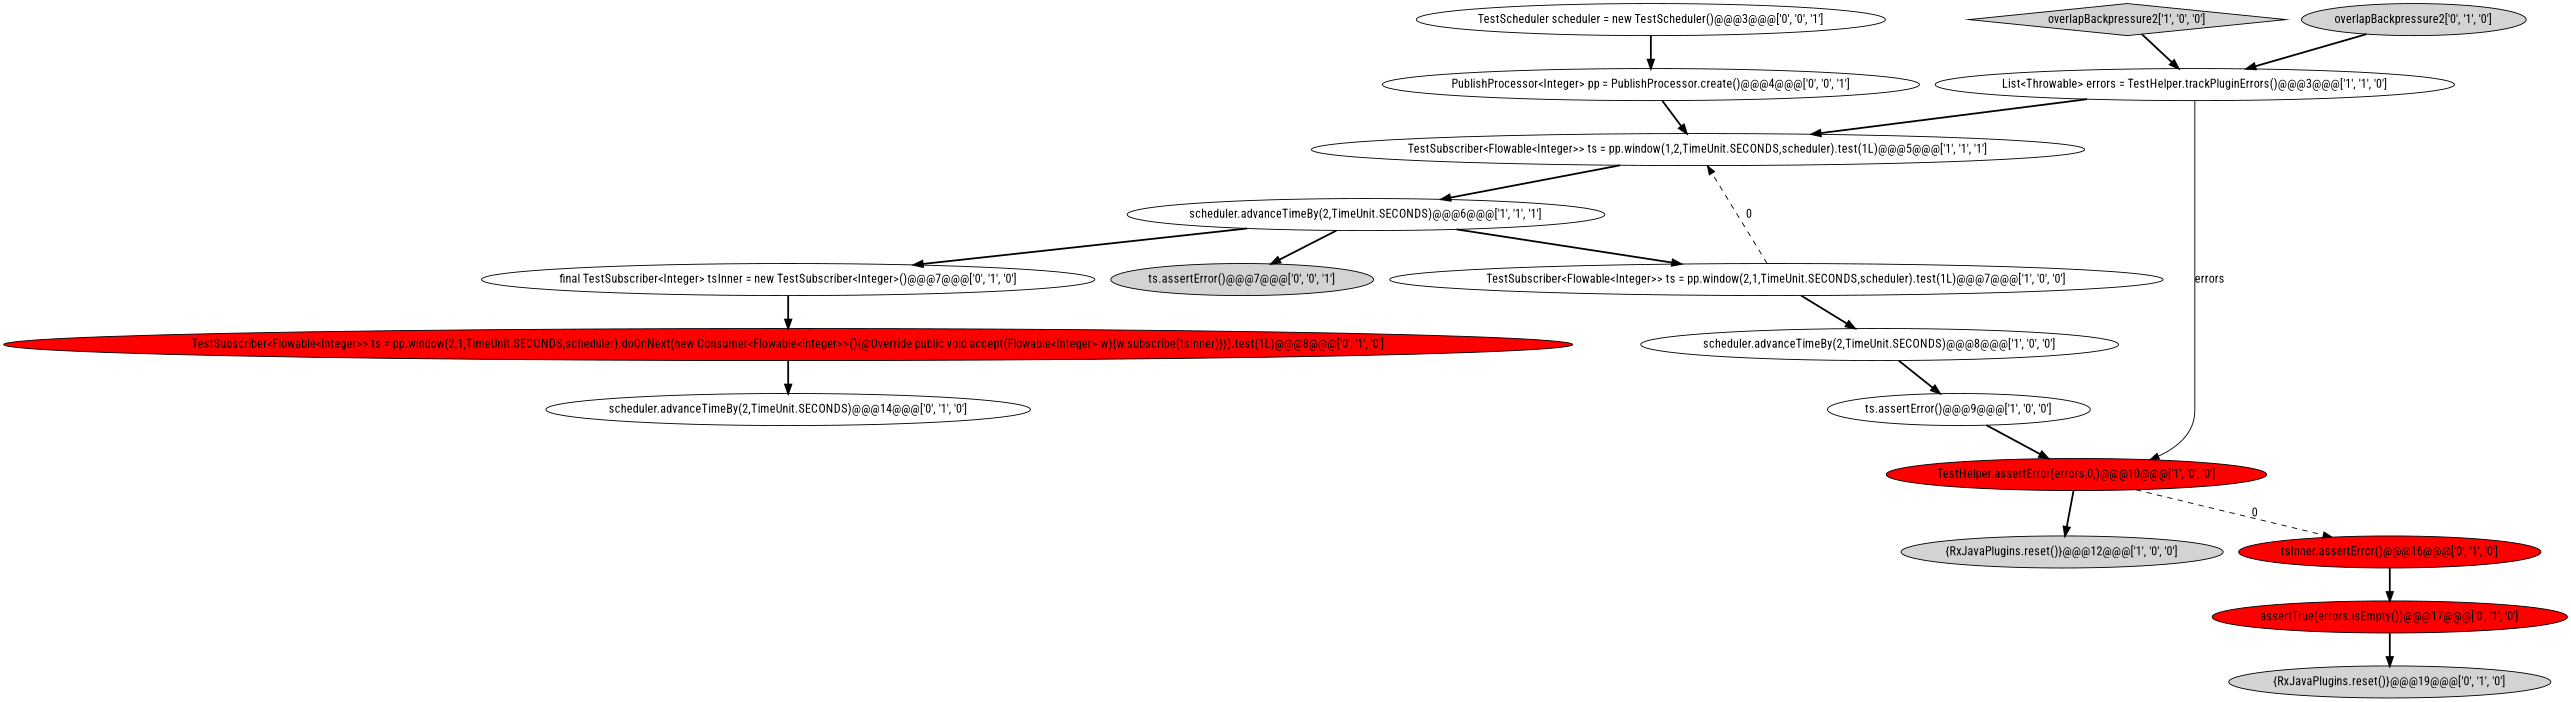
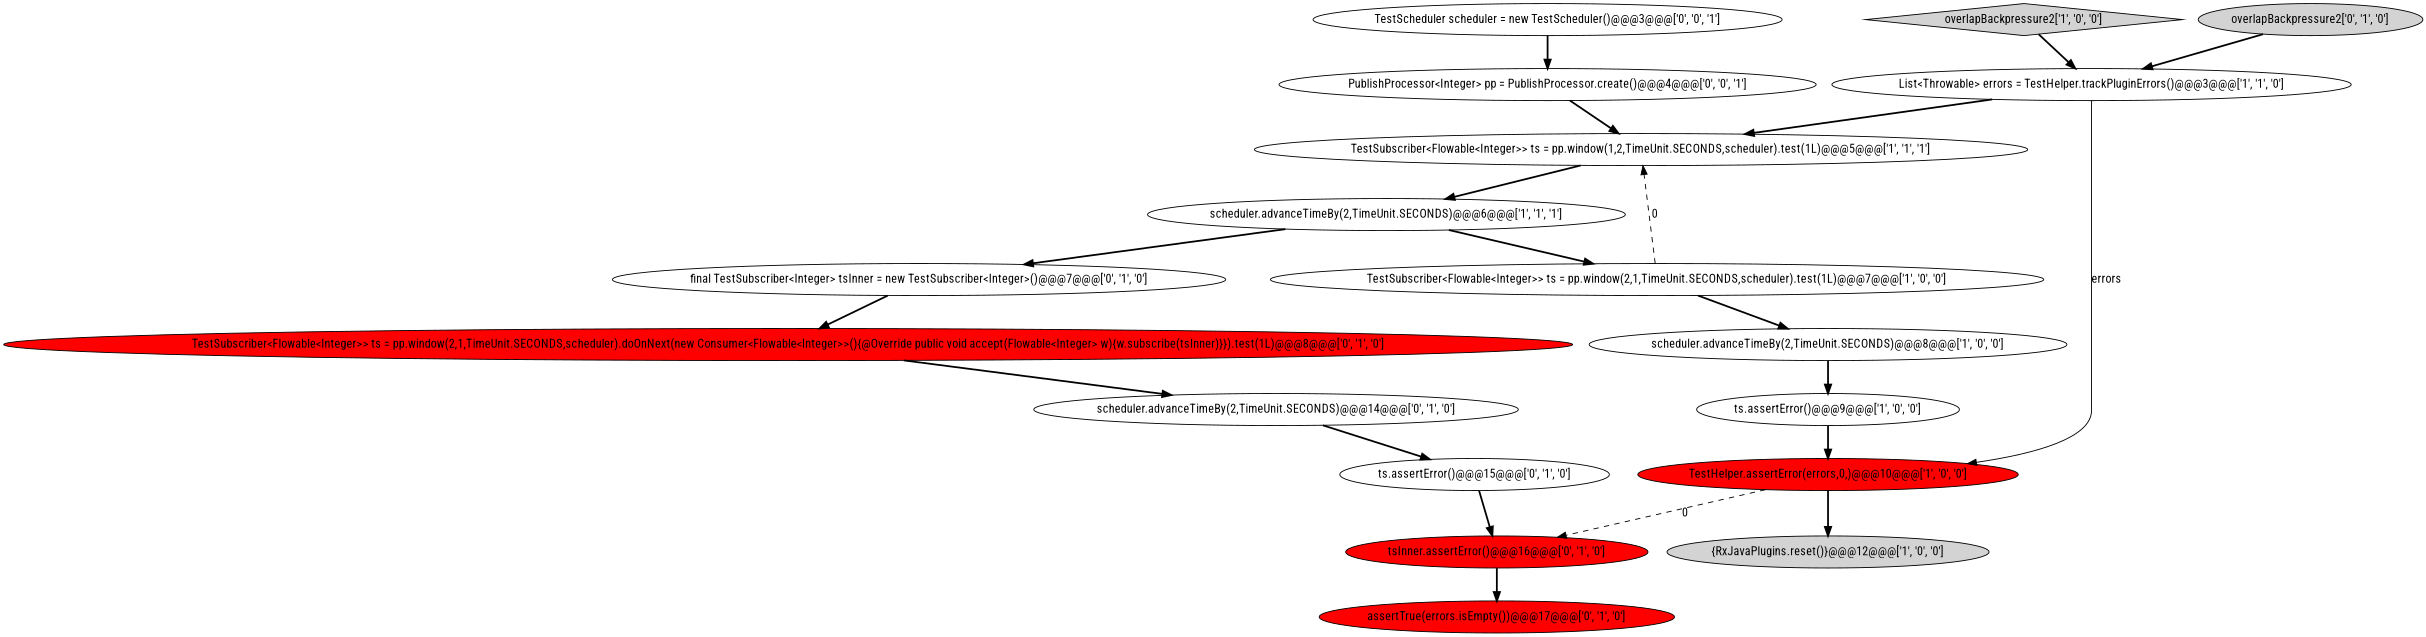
node "ts.assertError()@@@7@@@['0', '0', '1']": removed
node "ts.assertError()@@@15@@@['0', '1', '0']": added
node "{RxJavaPlugins.reset()}@@@19@@@['0', '1', '0']": removed
